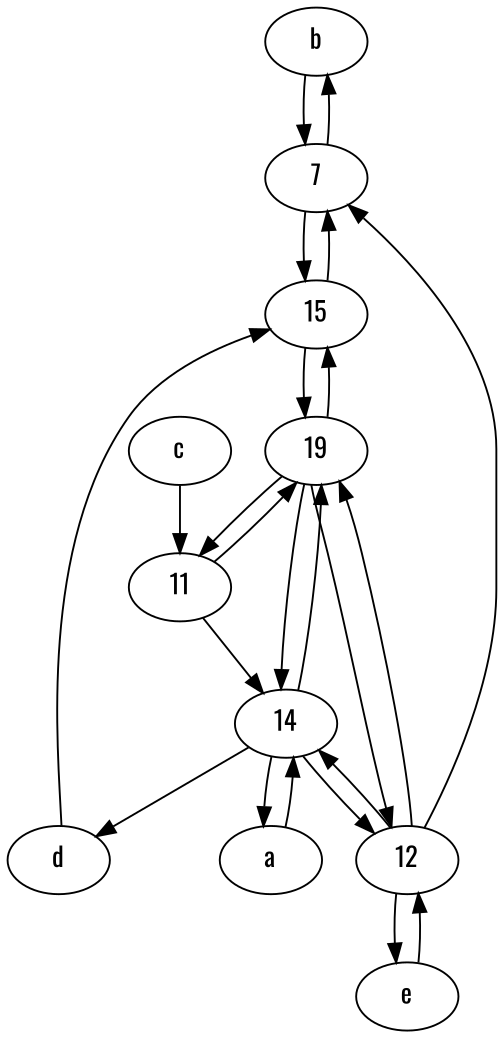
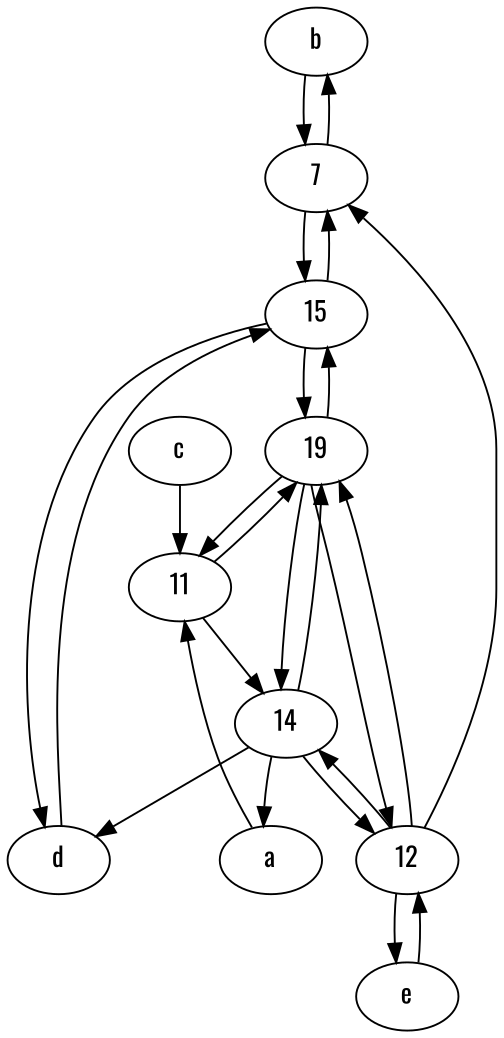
edge "15" -> "d": added
edge "a" -> "14": now "a" -> "11"
